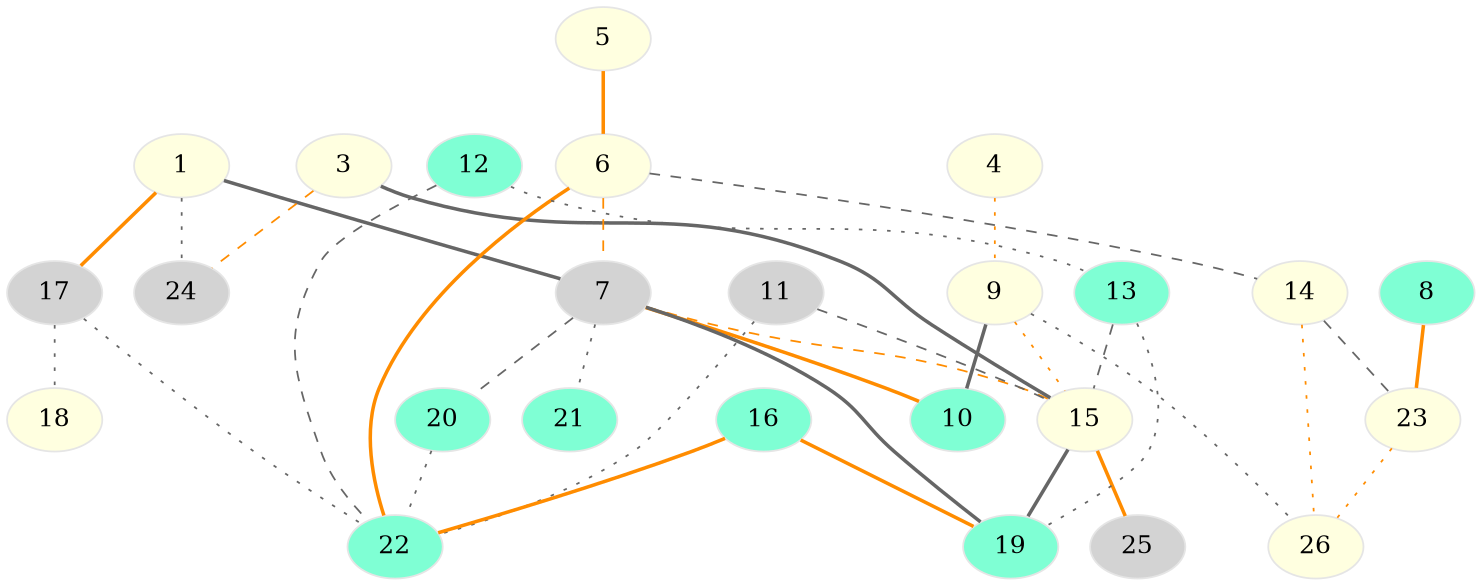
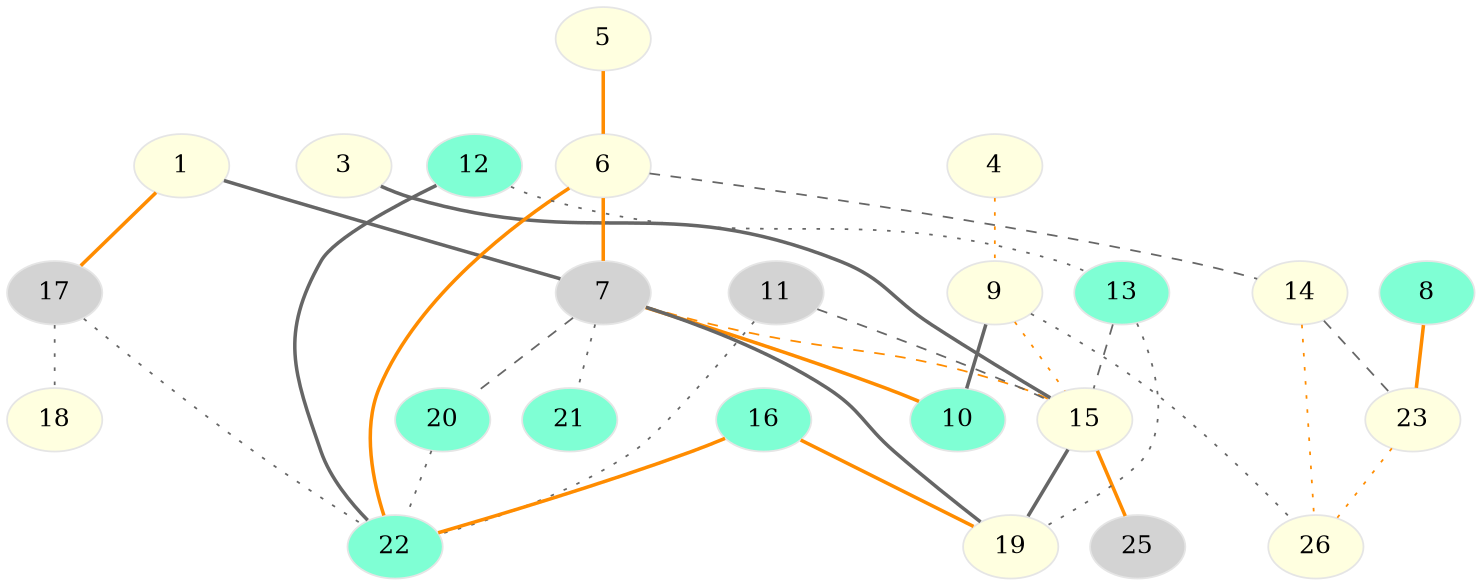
edge "6" -- "7": style dashed -> bold
node "24": removed
edge "12" -- "22": style dashed -> bold
node "19": fillcolor aquamarine -> lightyellow
